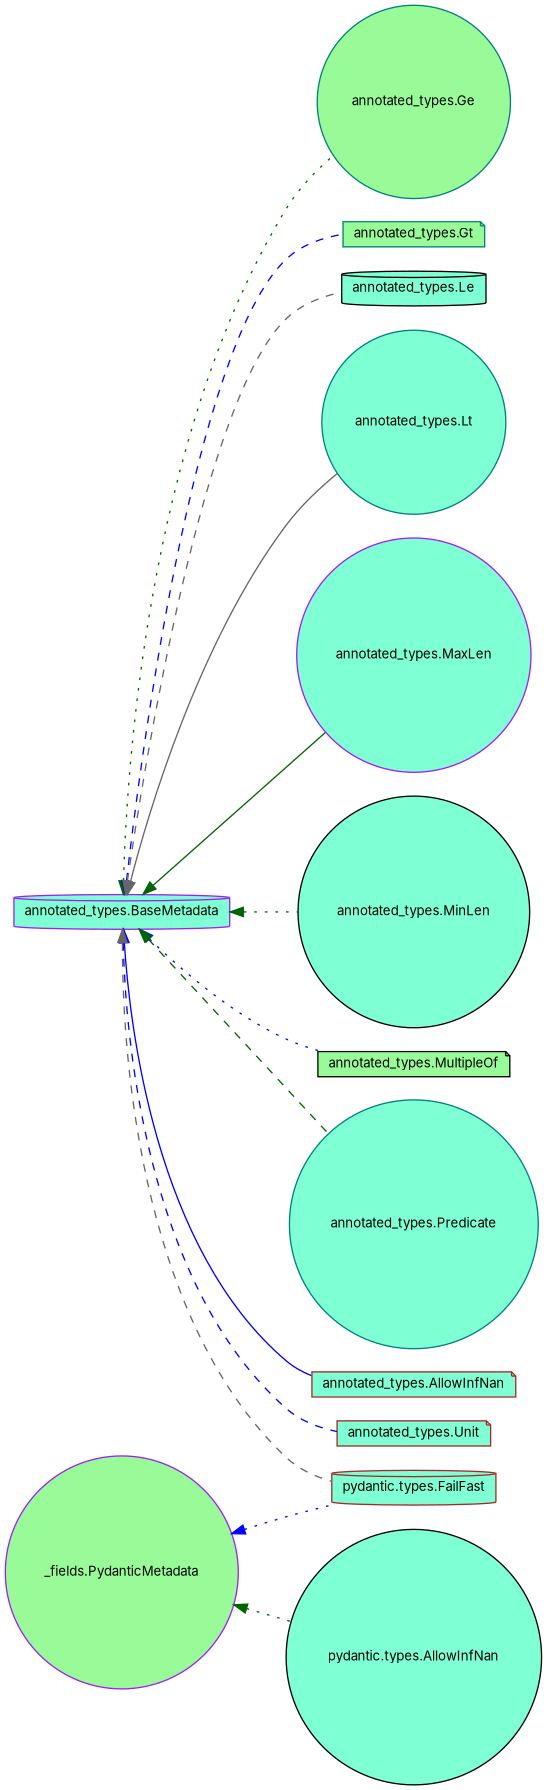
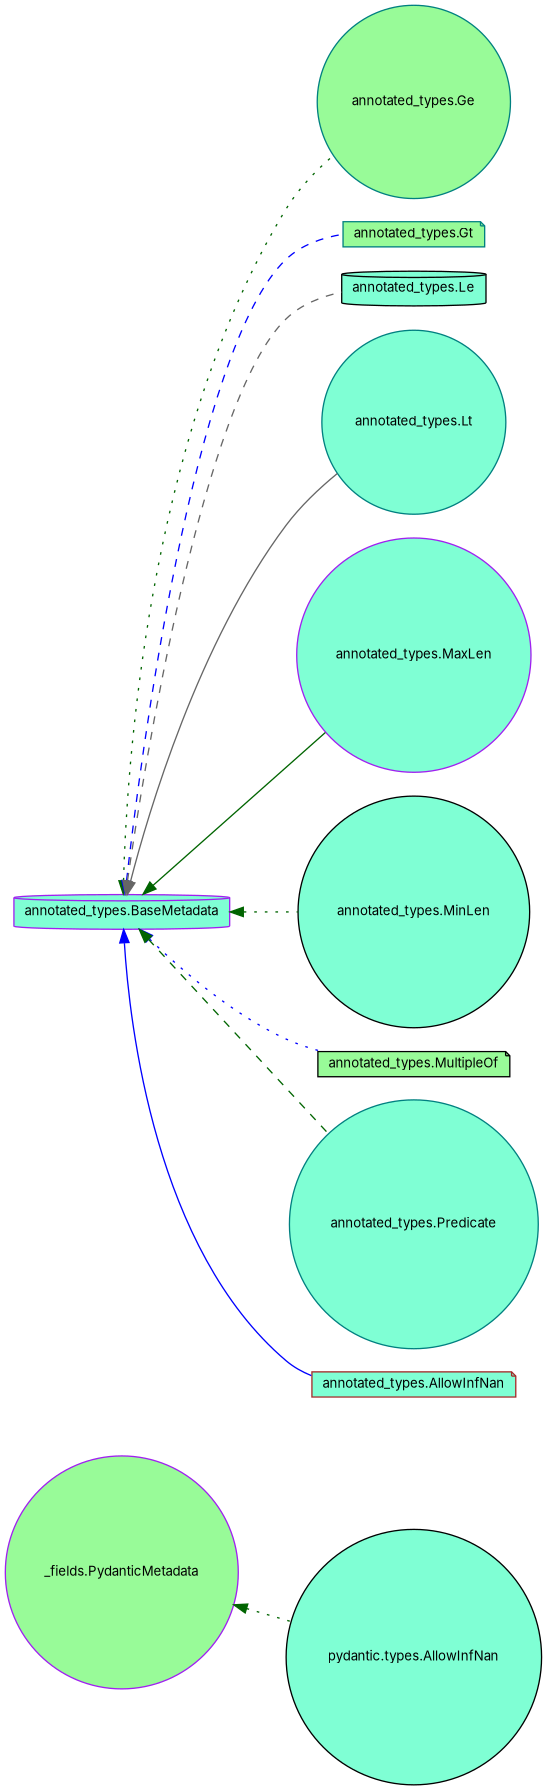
node "annotated_types.Unit": removed
node "pydantic.types.FailFast": removed
